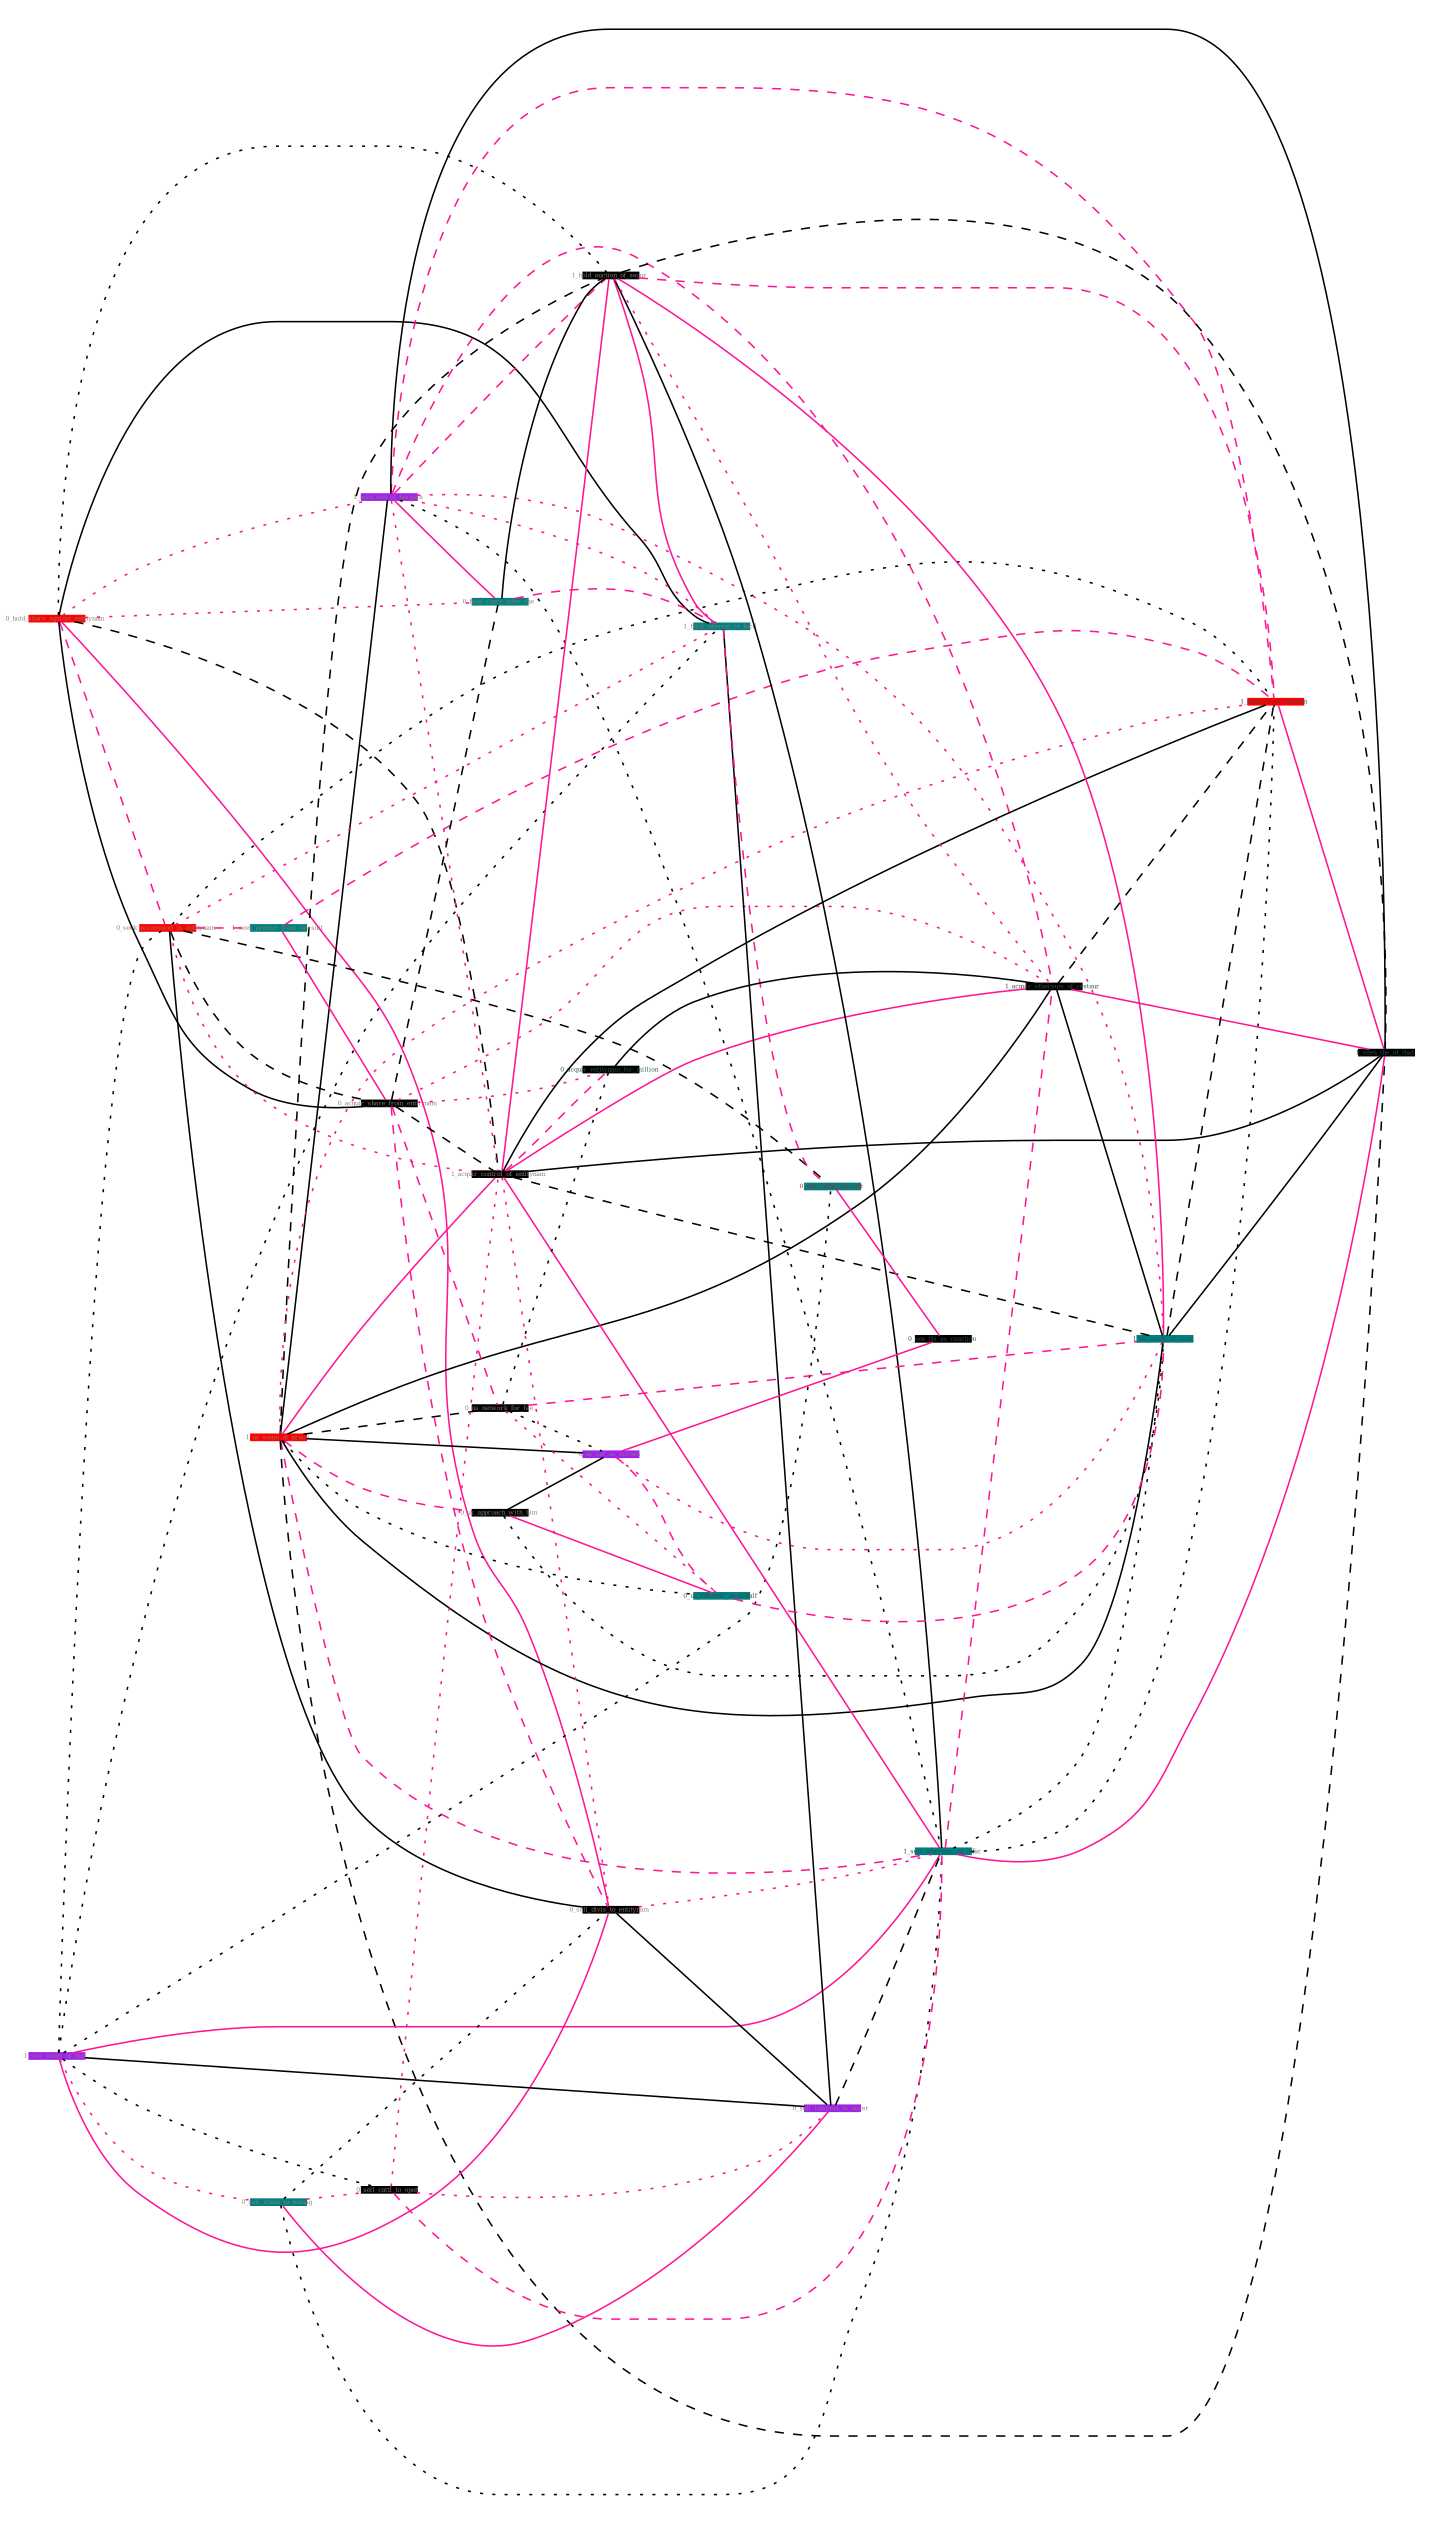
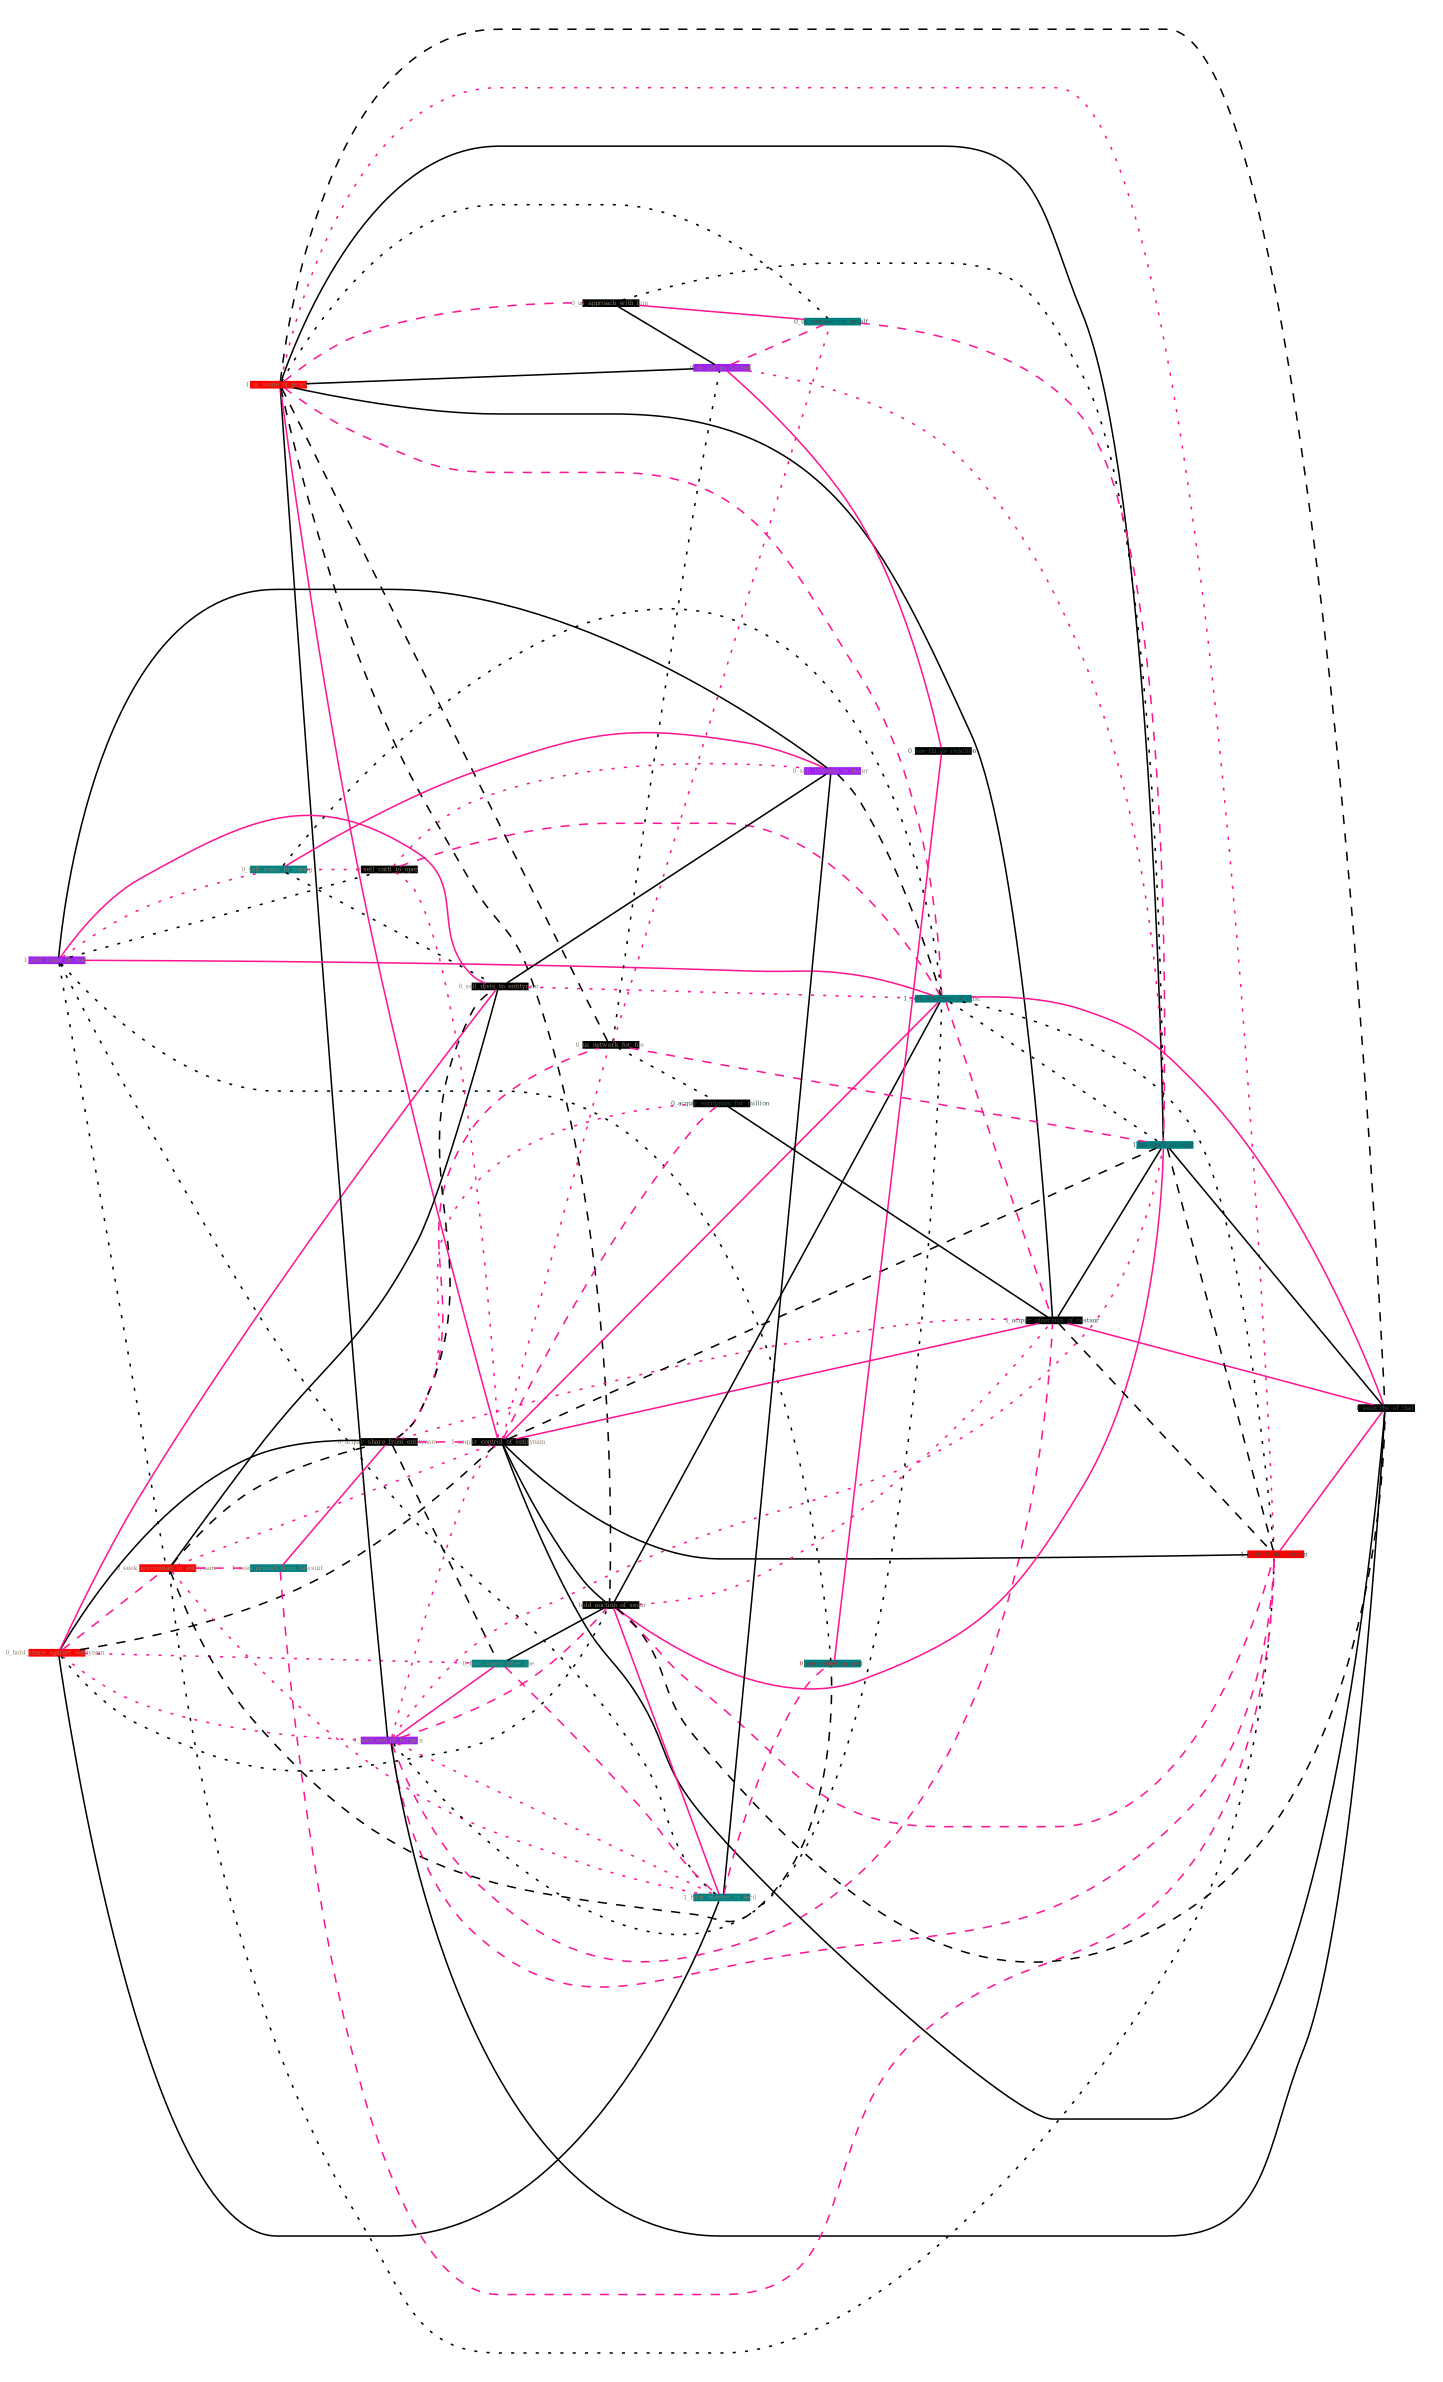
edge "1_hold_auction_of_secur" -- "1_acquir_control_of_entitynam": color deeppink -> black
edge "0_acquir_share_from_entitynam" -- "1_acquir_control_of_entitynam": color black -> deeppink
edge "0_acquir_share_from_entitynam" -- "0_sell_divis_to_entitynam": color deeppink -> black
edge "1_acquir_control_of_entitynam" -- "0_sell_divis_to_entitynam": now "1_acquir_control_of_entitynam" -- "0_us_network_for_fee"
